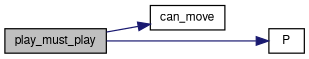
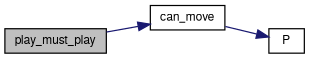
edge "play_must_play" -> "P": now "can_move" -> "P"
